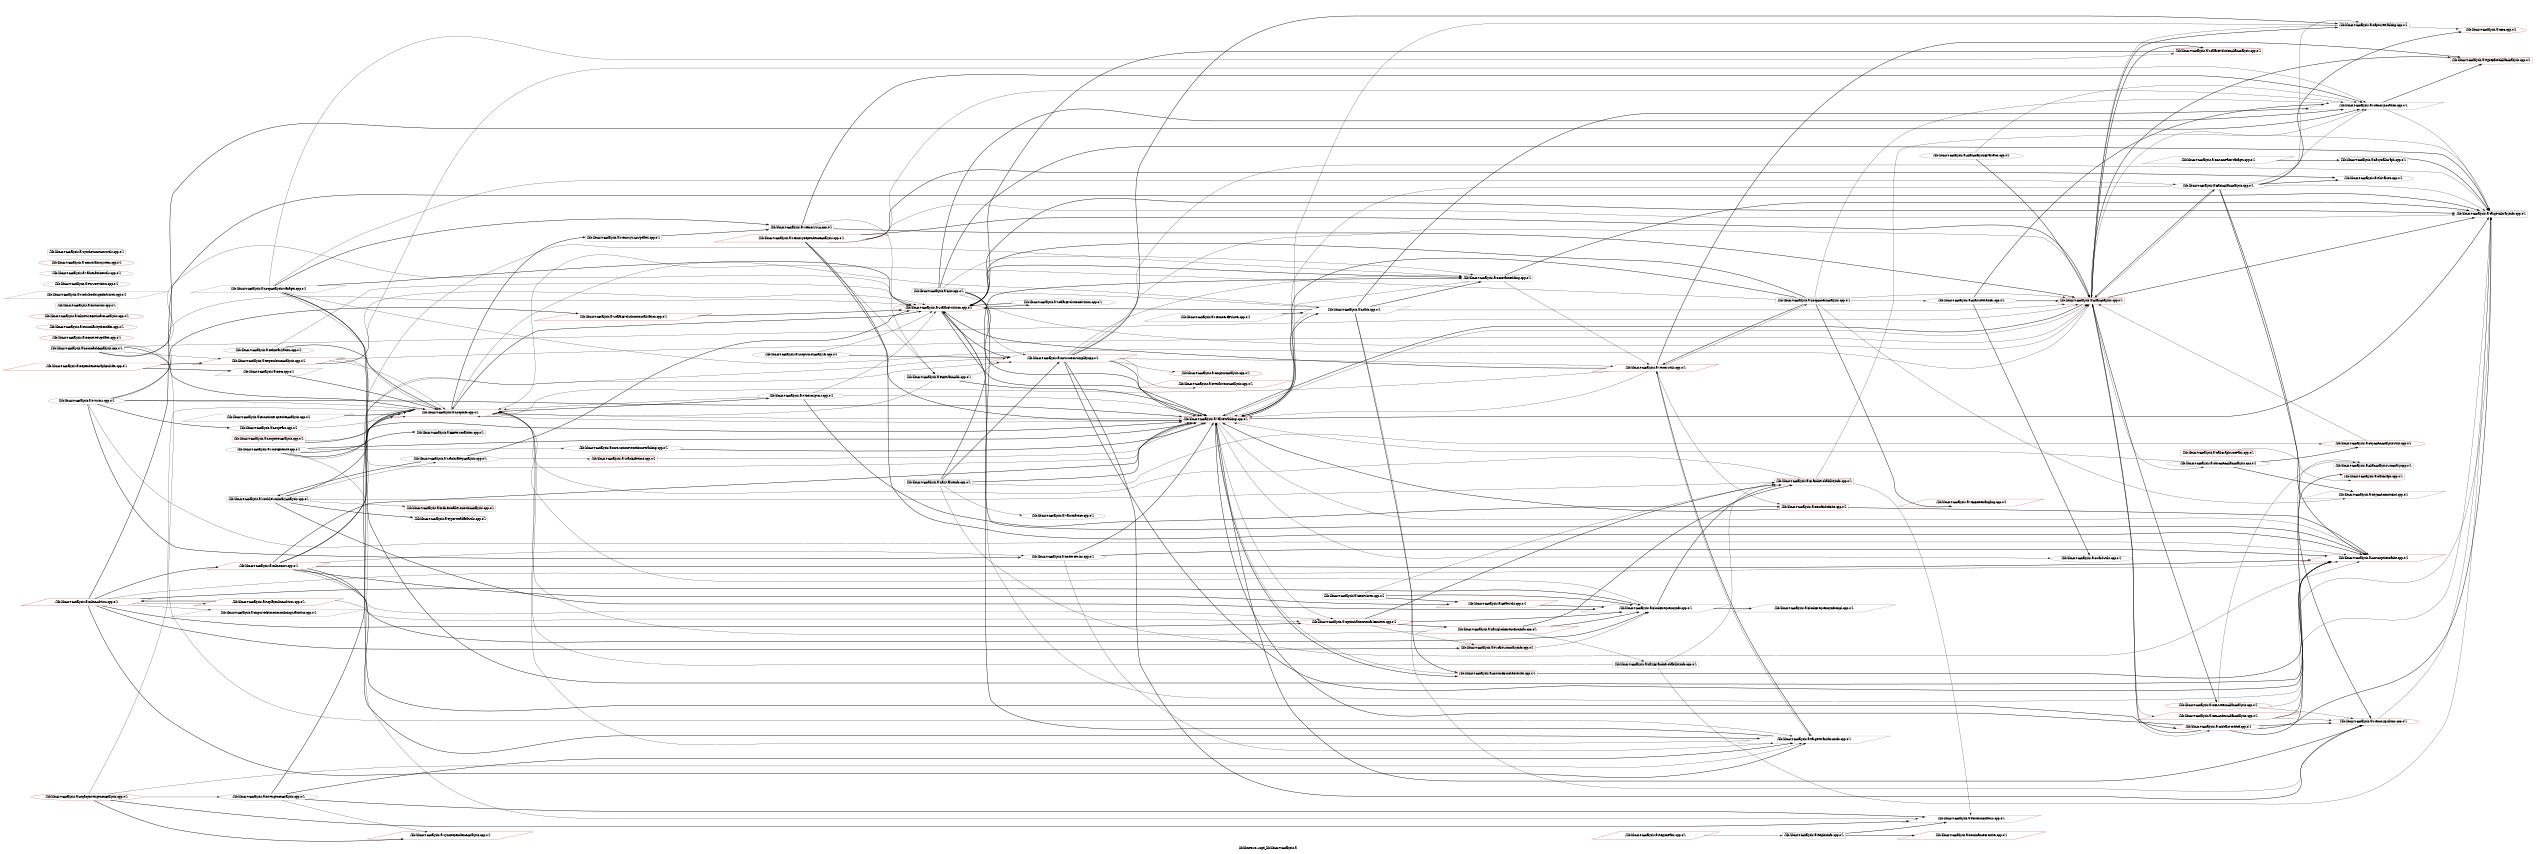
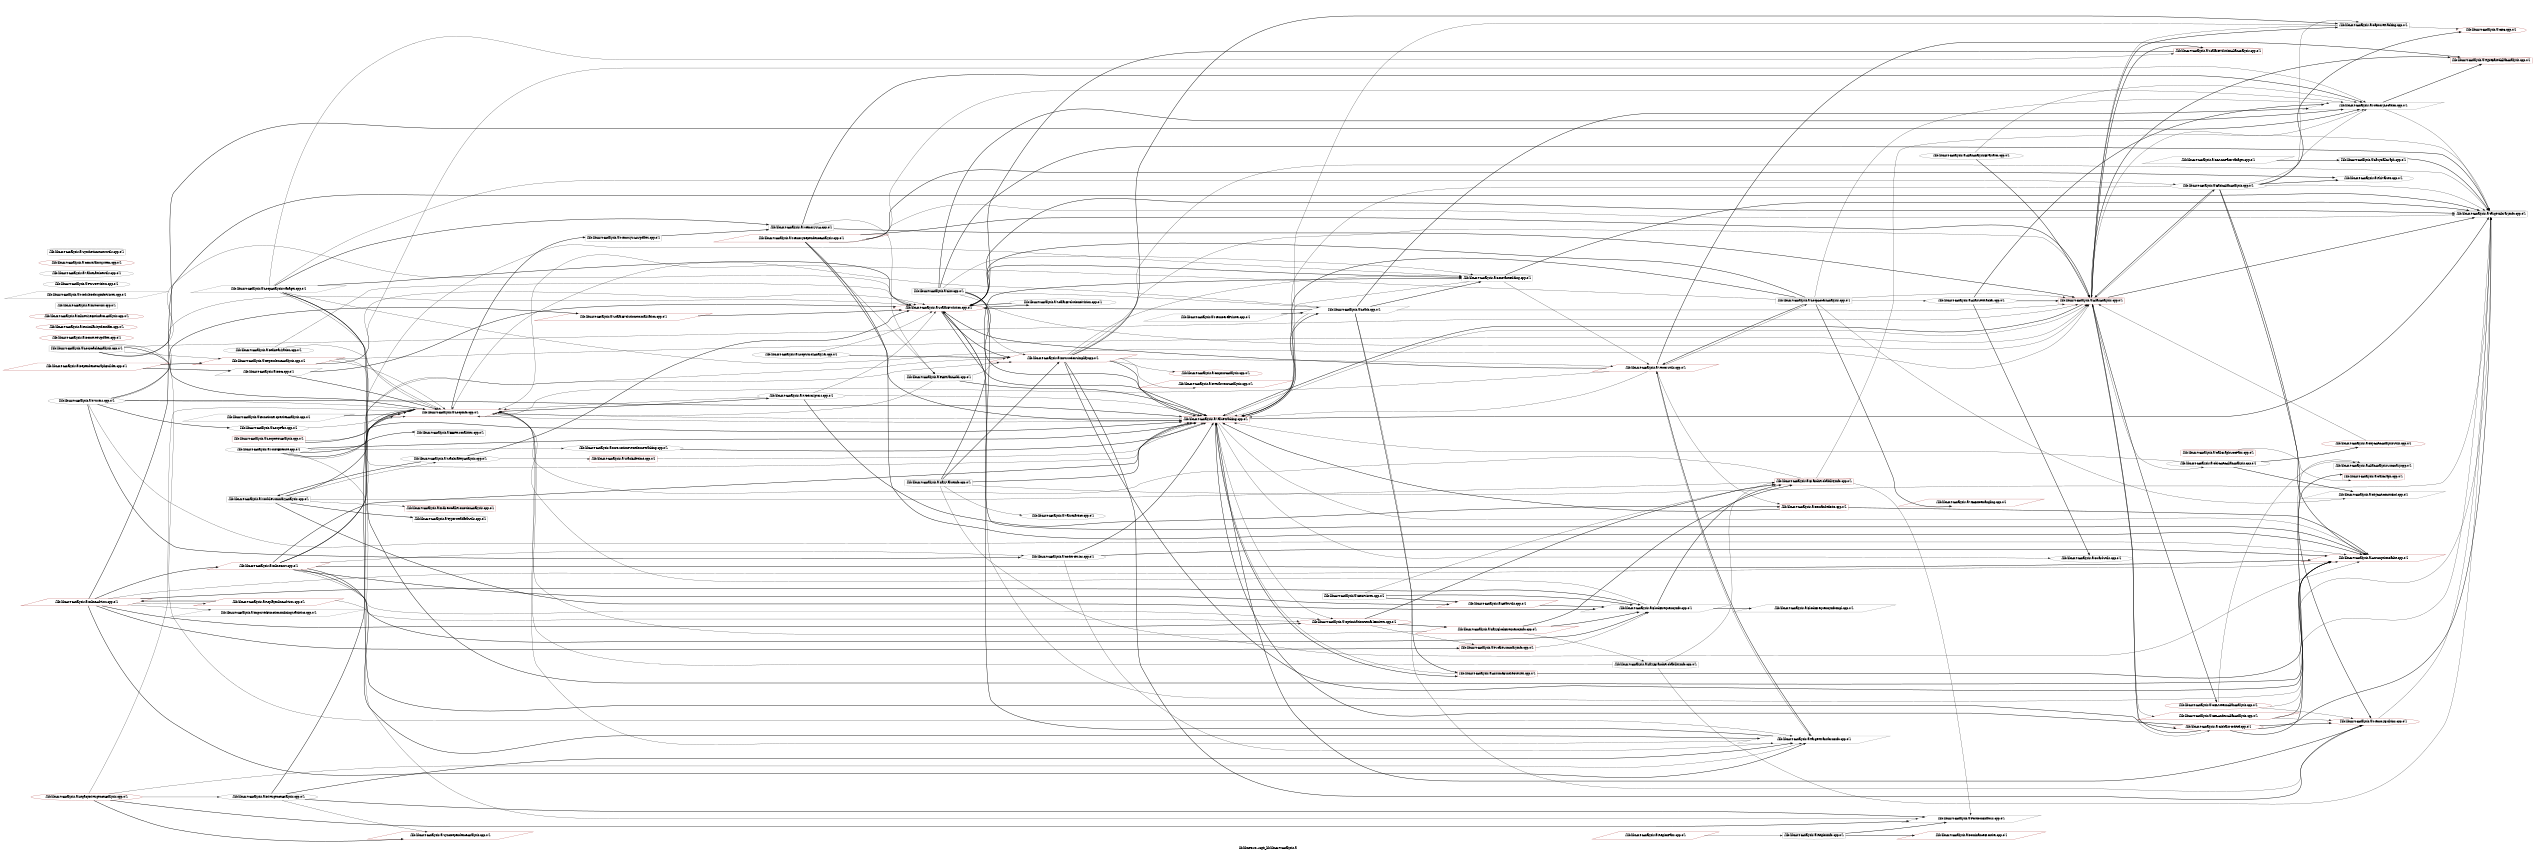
edge "{lib/libLLVMAnalysis.a(LoopInfo.cpp.o)}" -> "{lib/libLLVMAnalysis.a(ScalarEvolution.cpp.o)}": now "{lib/libLLVMAnalysis.a(DDG.cpp.o)}" -> "{lib/libLLVMAnalysis.a(ScalarEvolution.cpp.o)}"
edge "{lib/libLLVMAnalysis.a(Delinearization.cpp.o)}" -> "{lib/libLLVMAnalysis.a(LoopInfo.cpp.o)}": style bold -> solid
edge "{lib/libLLVMAnalysis.a(LazyValueInfo.cpp.o)}" -> "{lib/libLLVMAnalysis.a(ObjCARCAnalysisUtils.cpp.o)}": now "{lib/libLLVMAnalysis.a(LazyValueInfo.cpp.o)}" -> "{lib/libLLVMAnalysis.a(TargetLibraryInfo.cpp.o)}"
edge "{lib/libLLVMAnalysis.a(OptimizationRemarkEmitter.cpp.o)}" -> "{lib/libLLVMAnalysis.a(BlockFrequencyInfo.cpp.o)}": removed
